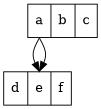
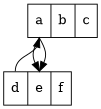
edge "d" -> "a": added
